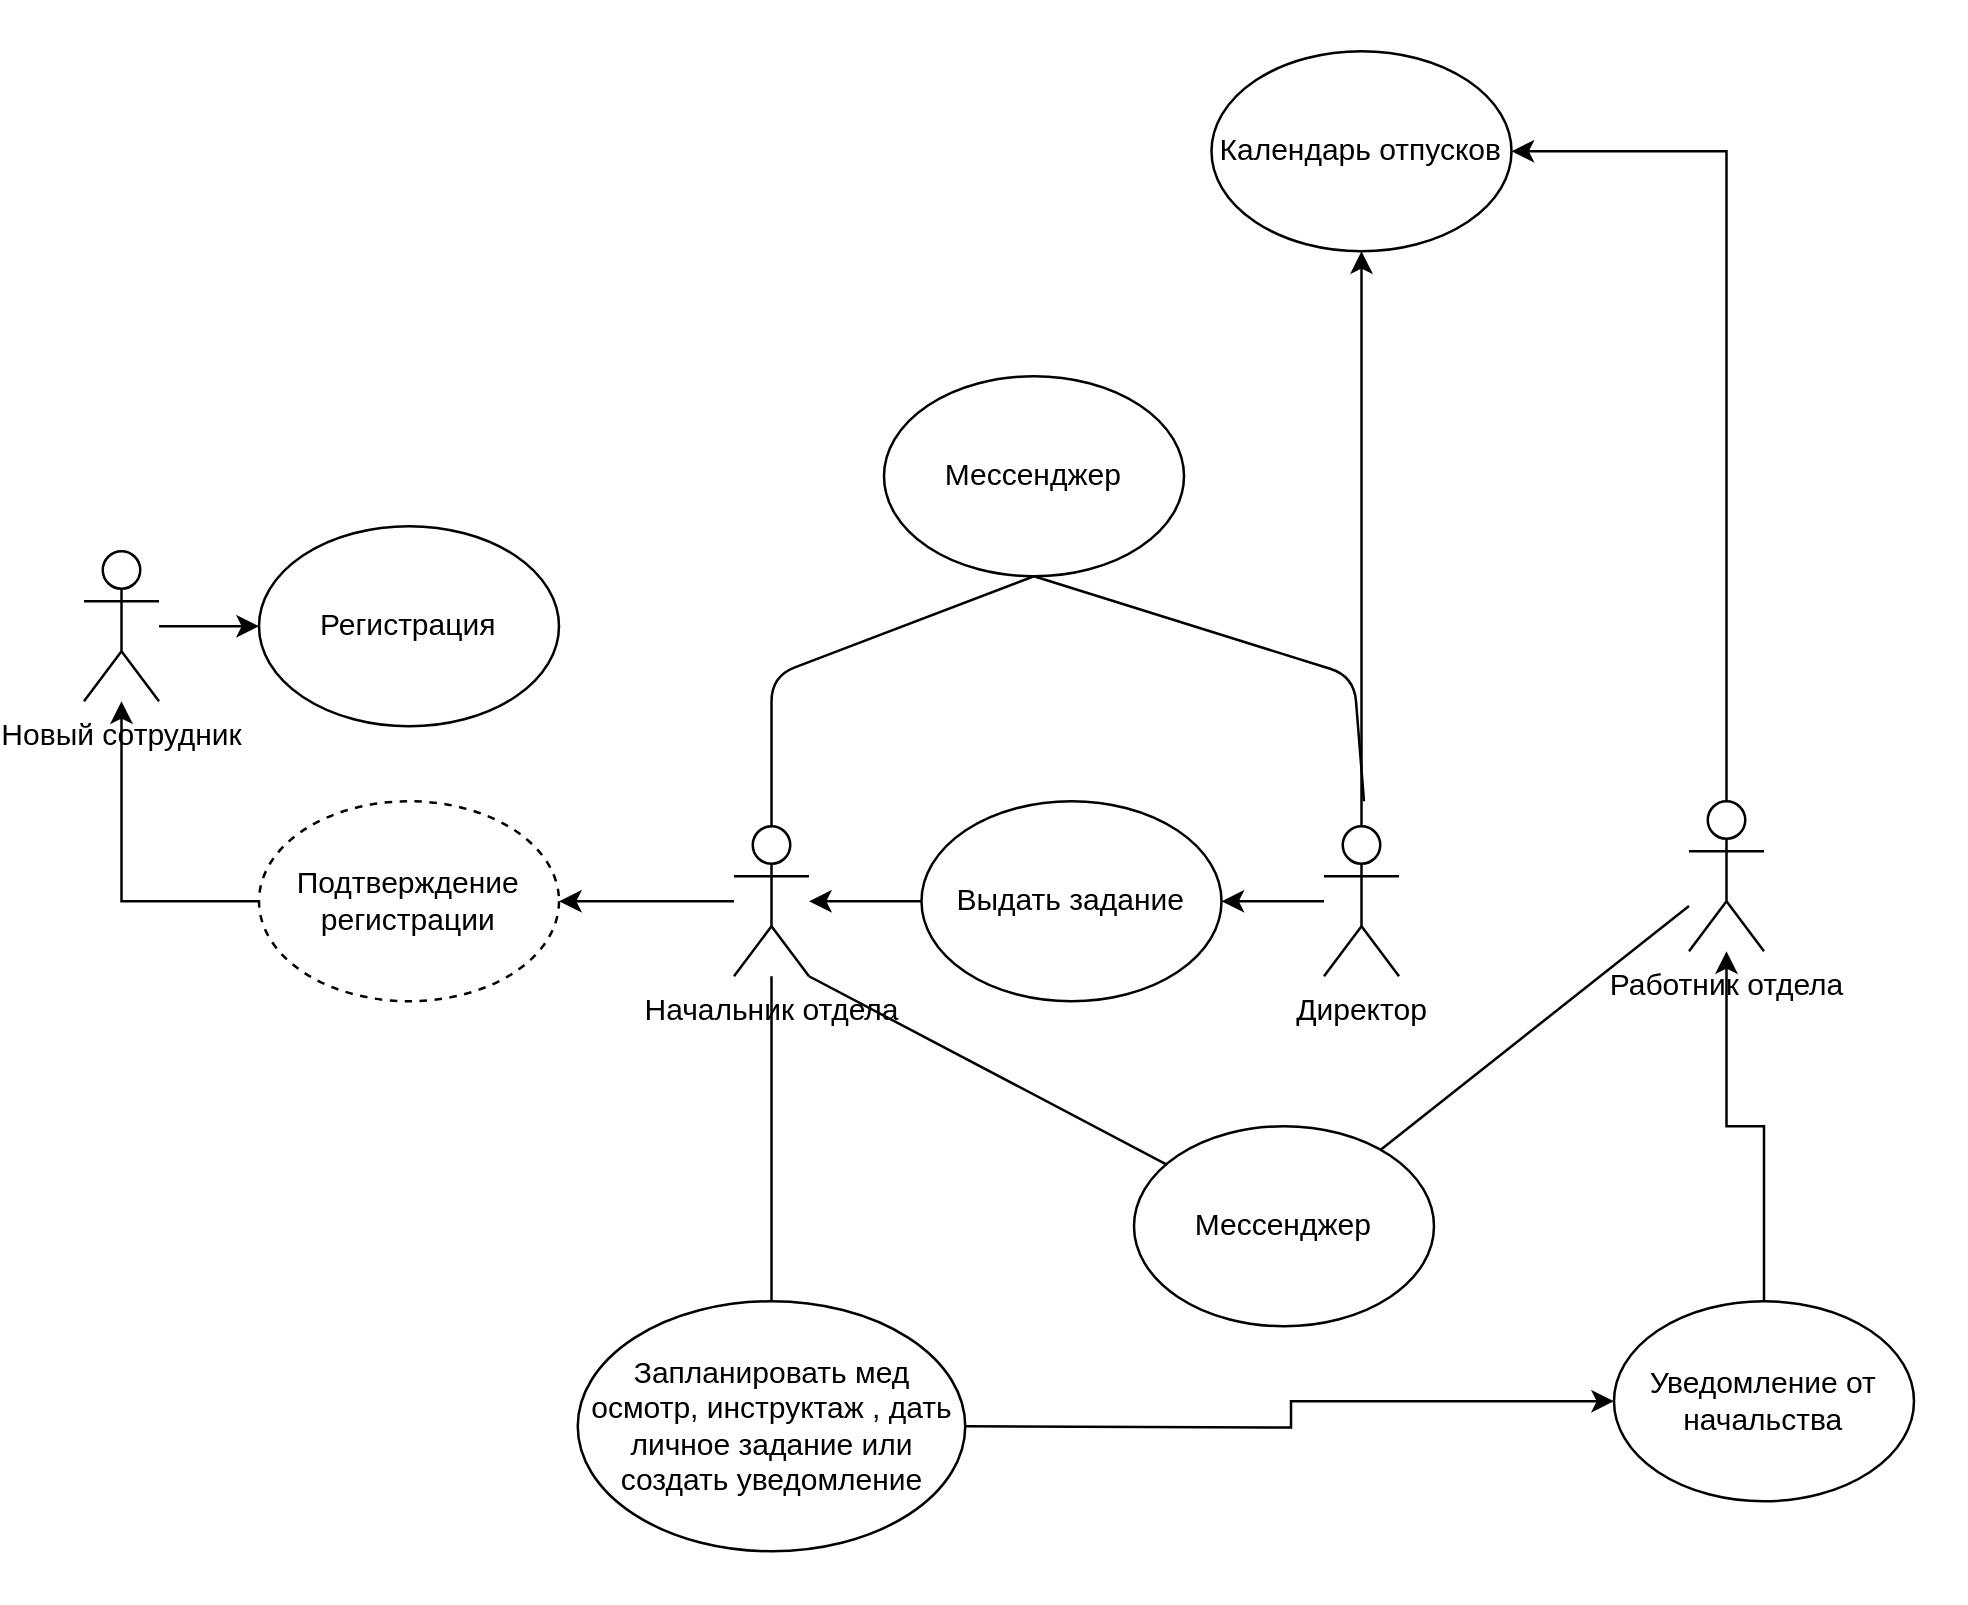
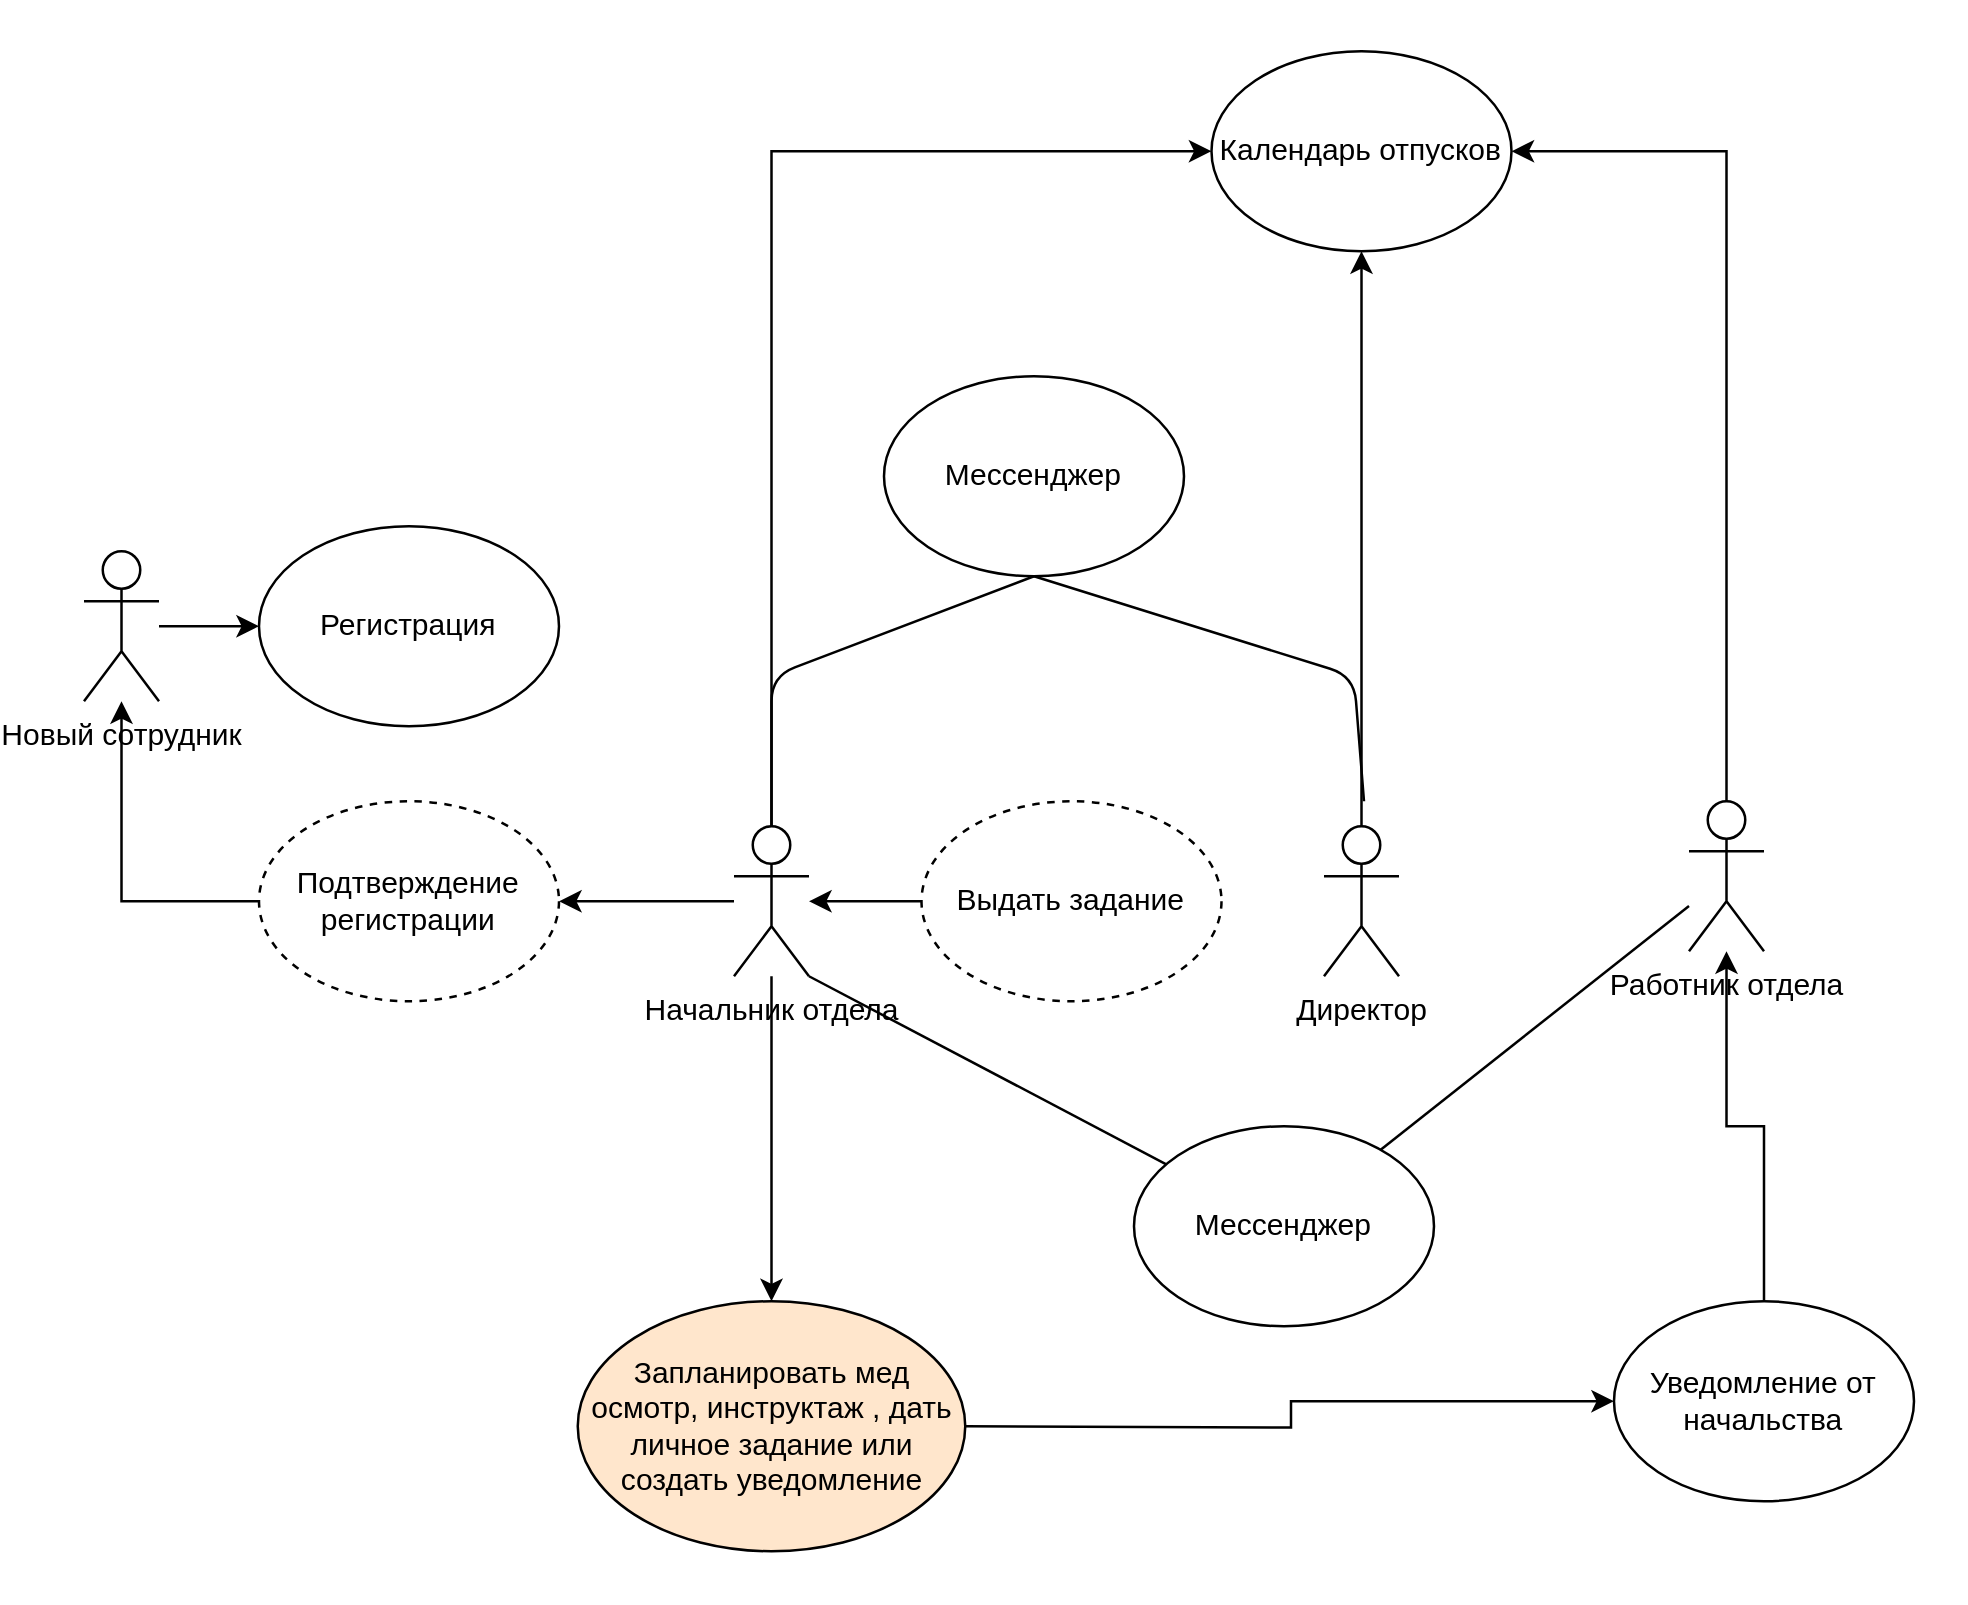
edge "Начальник отдела" -> "Календарь отпусков": added
node "Выдать задание": style solid -> dashed
edge "Директор" -> "Выдать задание": removed
edge "Начальник отдела" -- "Запланировать мед осмотр, инструктаж , дать личное задание или создать уведомление": arrowhead none -> classic
node "Запланировать мед осмотр, инструктаж , дать личное задание или создать уведомление": fillcolor #ffffff -> #ffe6cc
